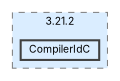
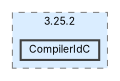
cluster "3.21.2": label "3.21.2" -> "3.25.2"
